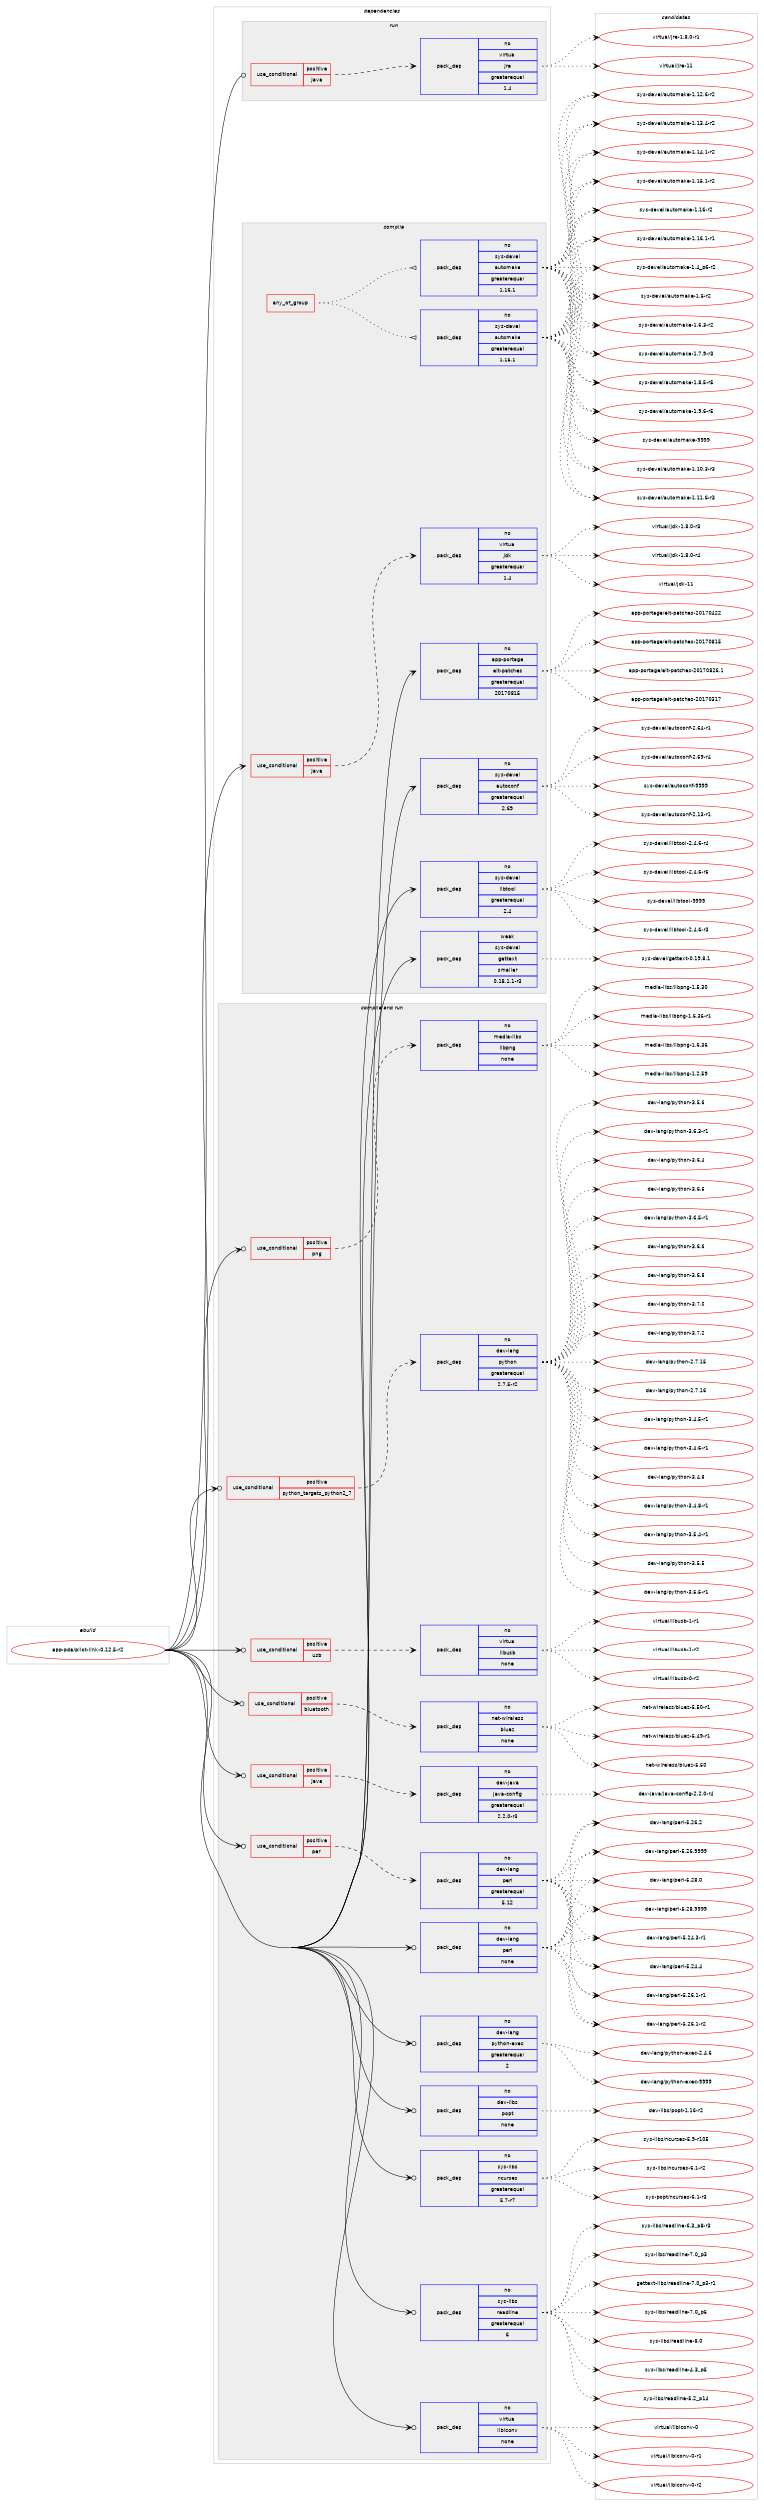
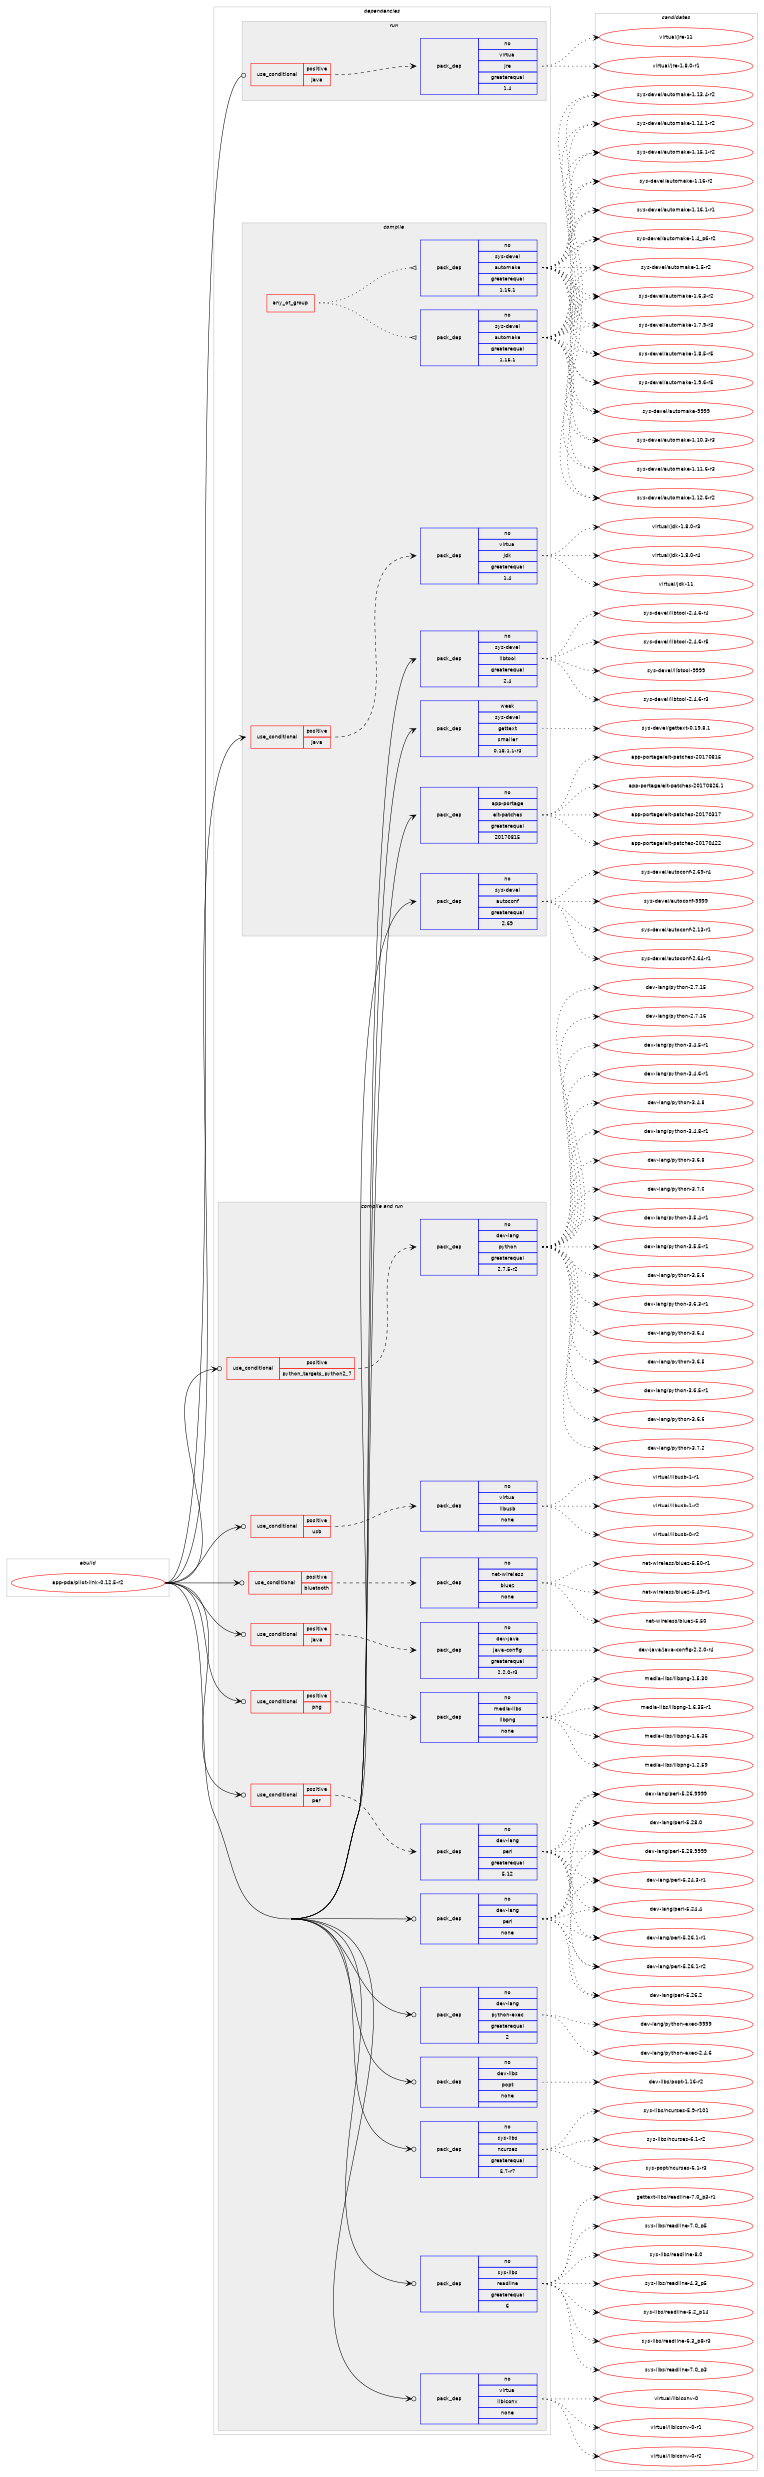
node "dev-lang/python-3.5.5": removed
node "sys-libs/ncurses-5.9-r105": label "sys-libs/ncurses-5.9-r105" -> "sys-libs/ncurses-5.9-r101"
